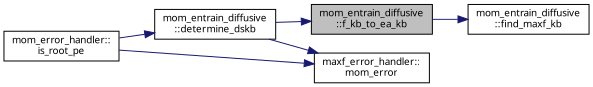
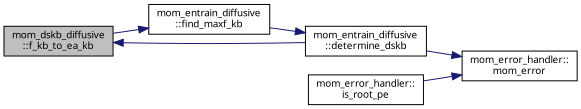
node "mom_entrain_diffusive ::f_kb_to_ea_kb": label "mom_entrain_diffusive ::f_kb_to_ea_kb" -> "mom_dskb_diffusive ::f_kb_to_ea_kb"
edge "mom_error_handler:: is_root_pe" -> "mom_entrain_diffusive ::determine_dskb": now "mom_entrain_diffusive ::find_maxf_kb" -> "mom_entrain_diffusive ::determine_dskb"
node "maxf_error_handler:: mom_error": label "maxf_error_handler:: mom_error" -> "mom_error_handler:: mom_error"
